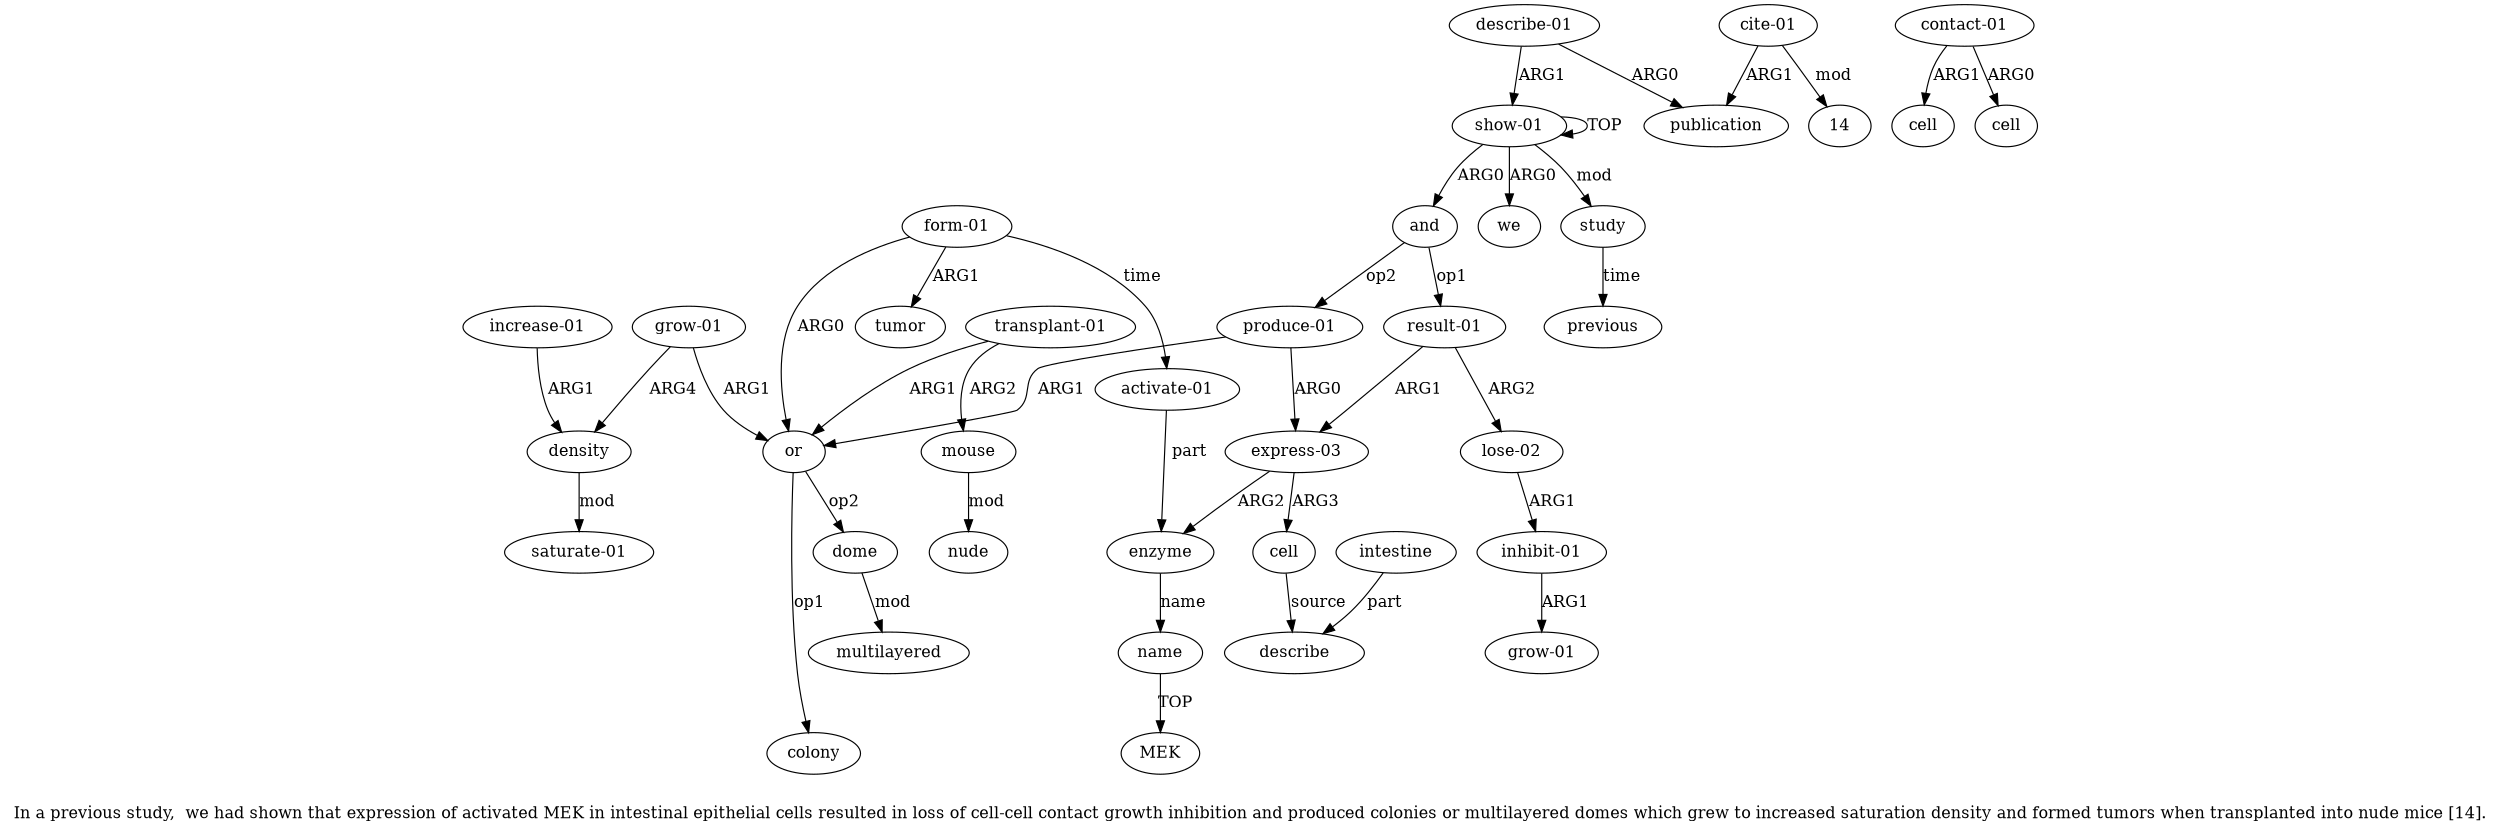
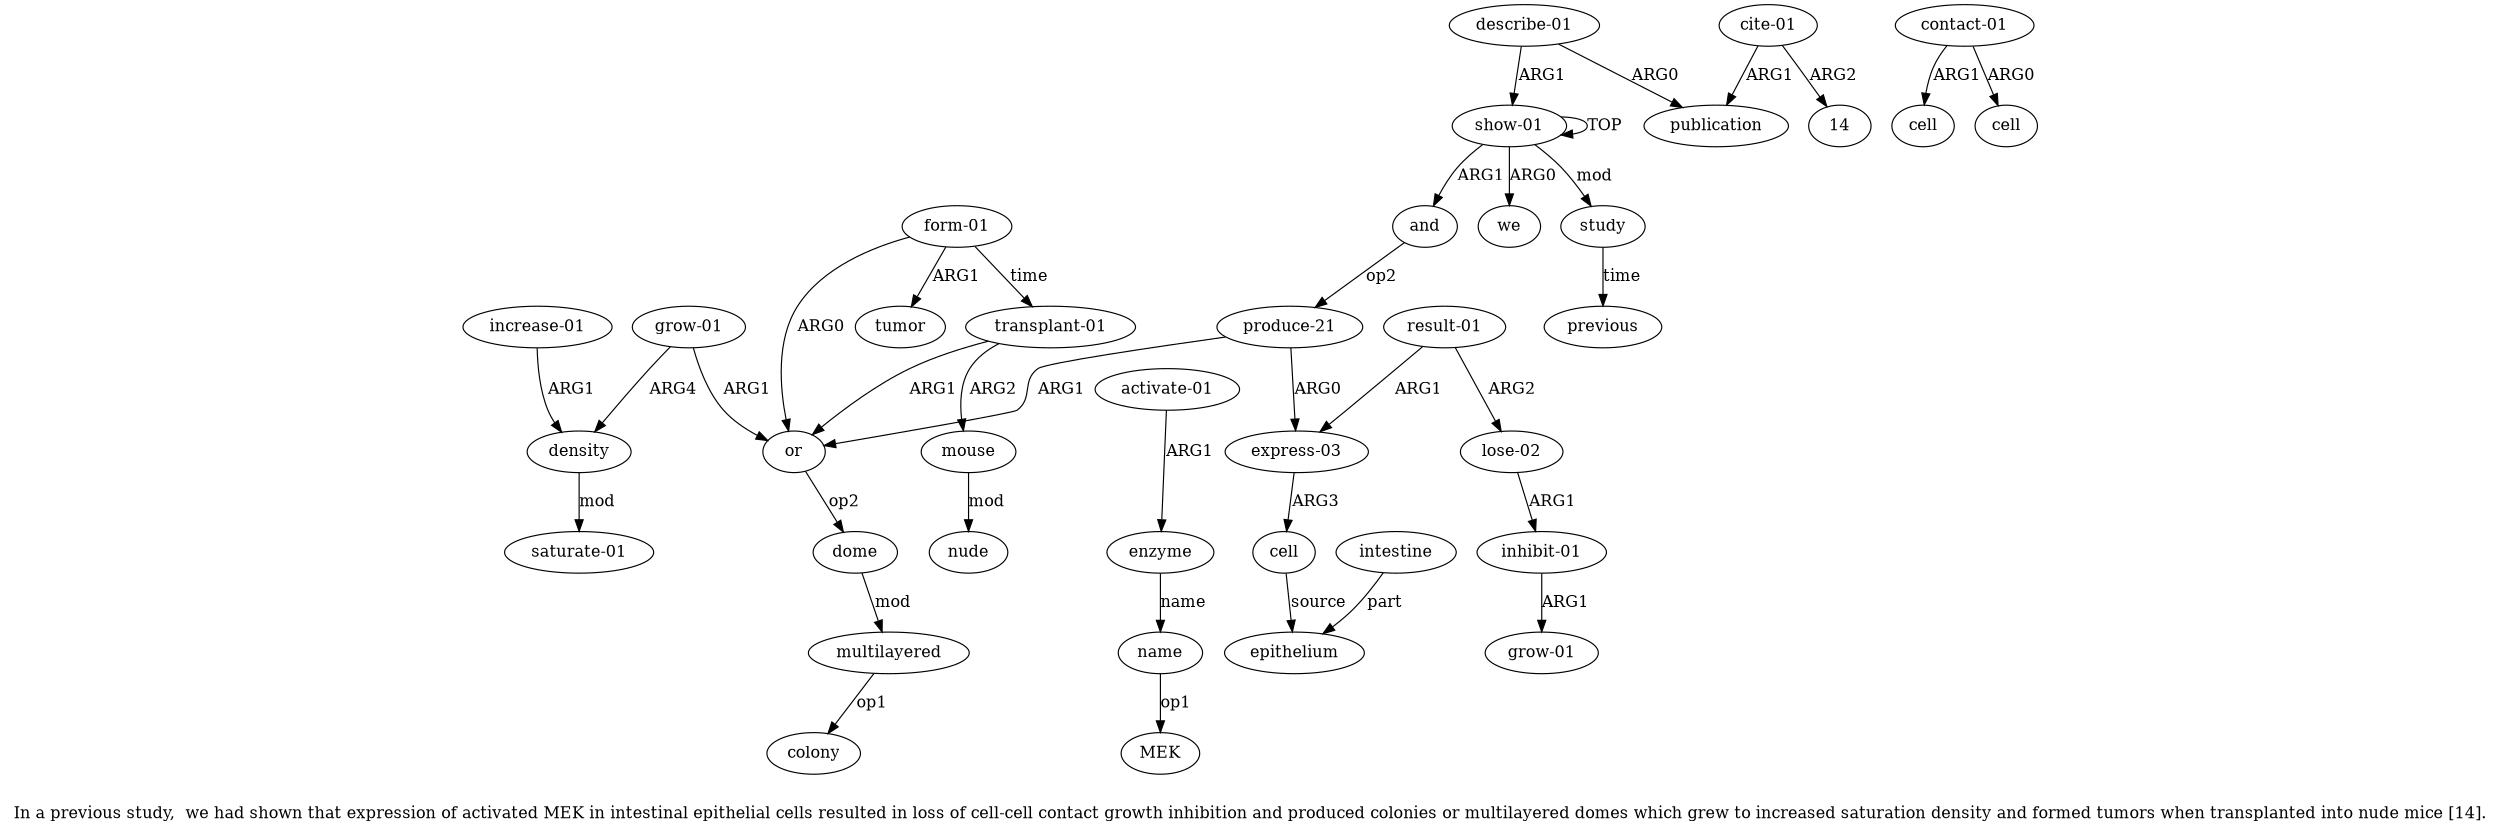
edge "cite-01" -> "14": label "mod" -> "ARG2"
edge "show-01" -> "and": label "ARG0" -> "ARG1"
edge "and" -> "result-01": removed, label "op1"
edge "form-01" -> "activate-01": now "form-01" -> "transplant-01"
node "produce-01": label "produce-01" -> "produce-21"
edge "activate-01" -> "enzyme": label "part" -> "ARG1"
edge "express-03" -> "enzyme": removed, label "ARG2"
edge "or" -> "colony": now "multilayered" -> "colony"
node "describe": label "describe" -> "epithelium"
edge "name" -> "MEK": label "TOP" -> "op1"
